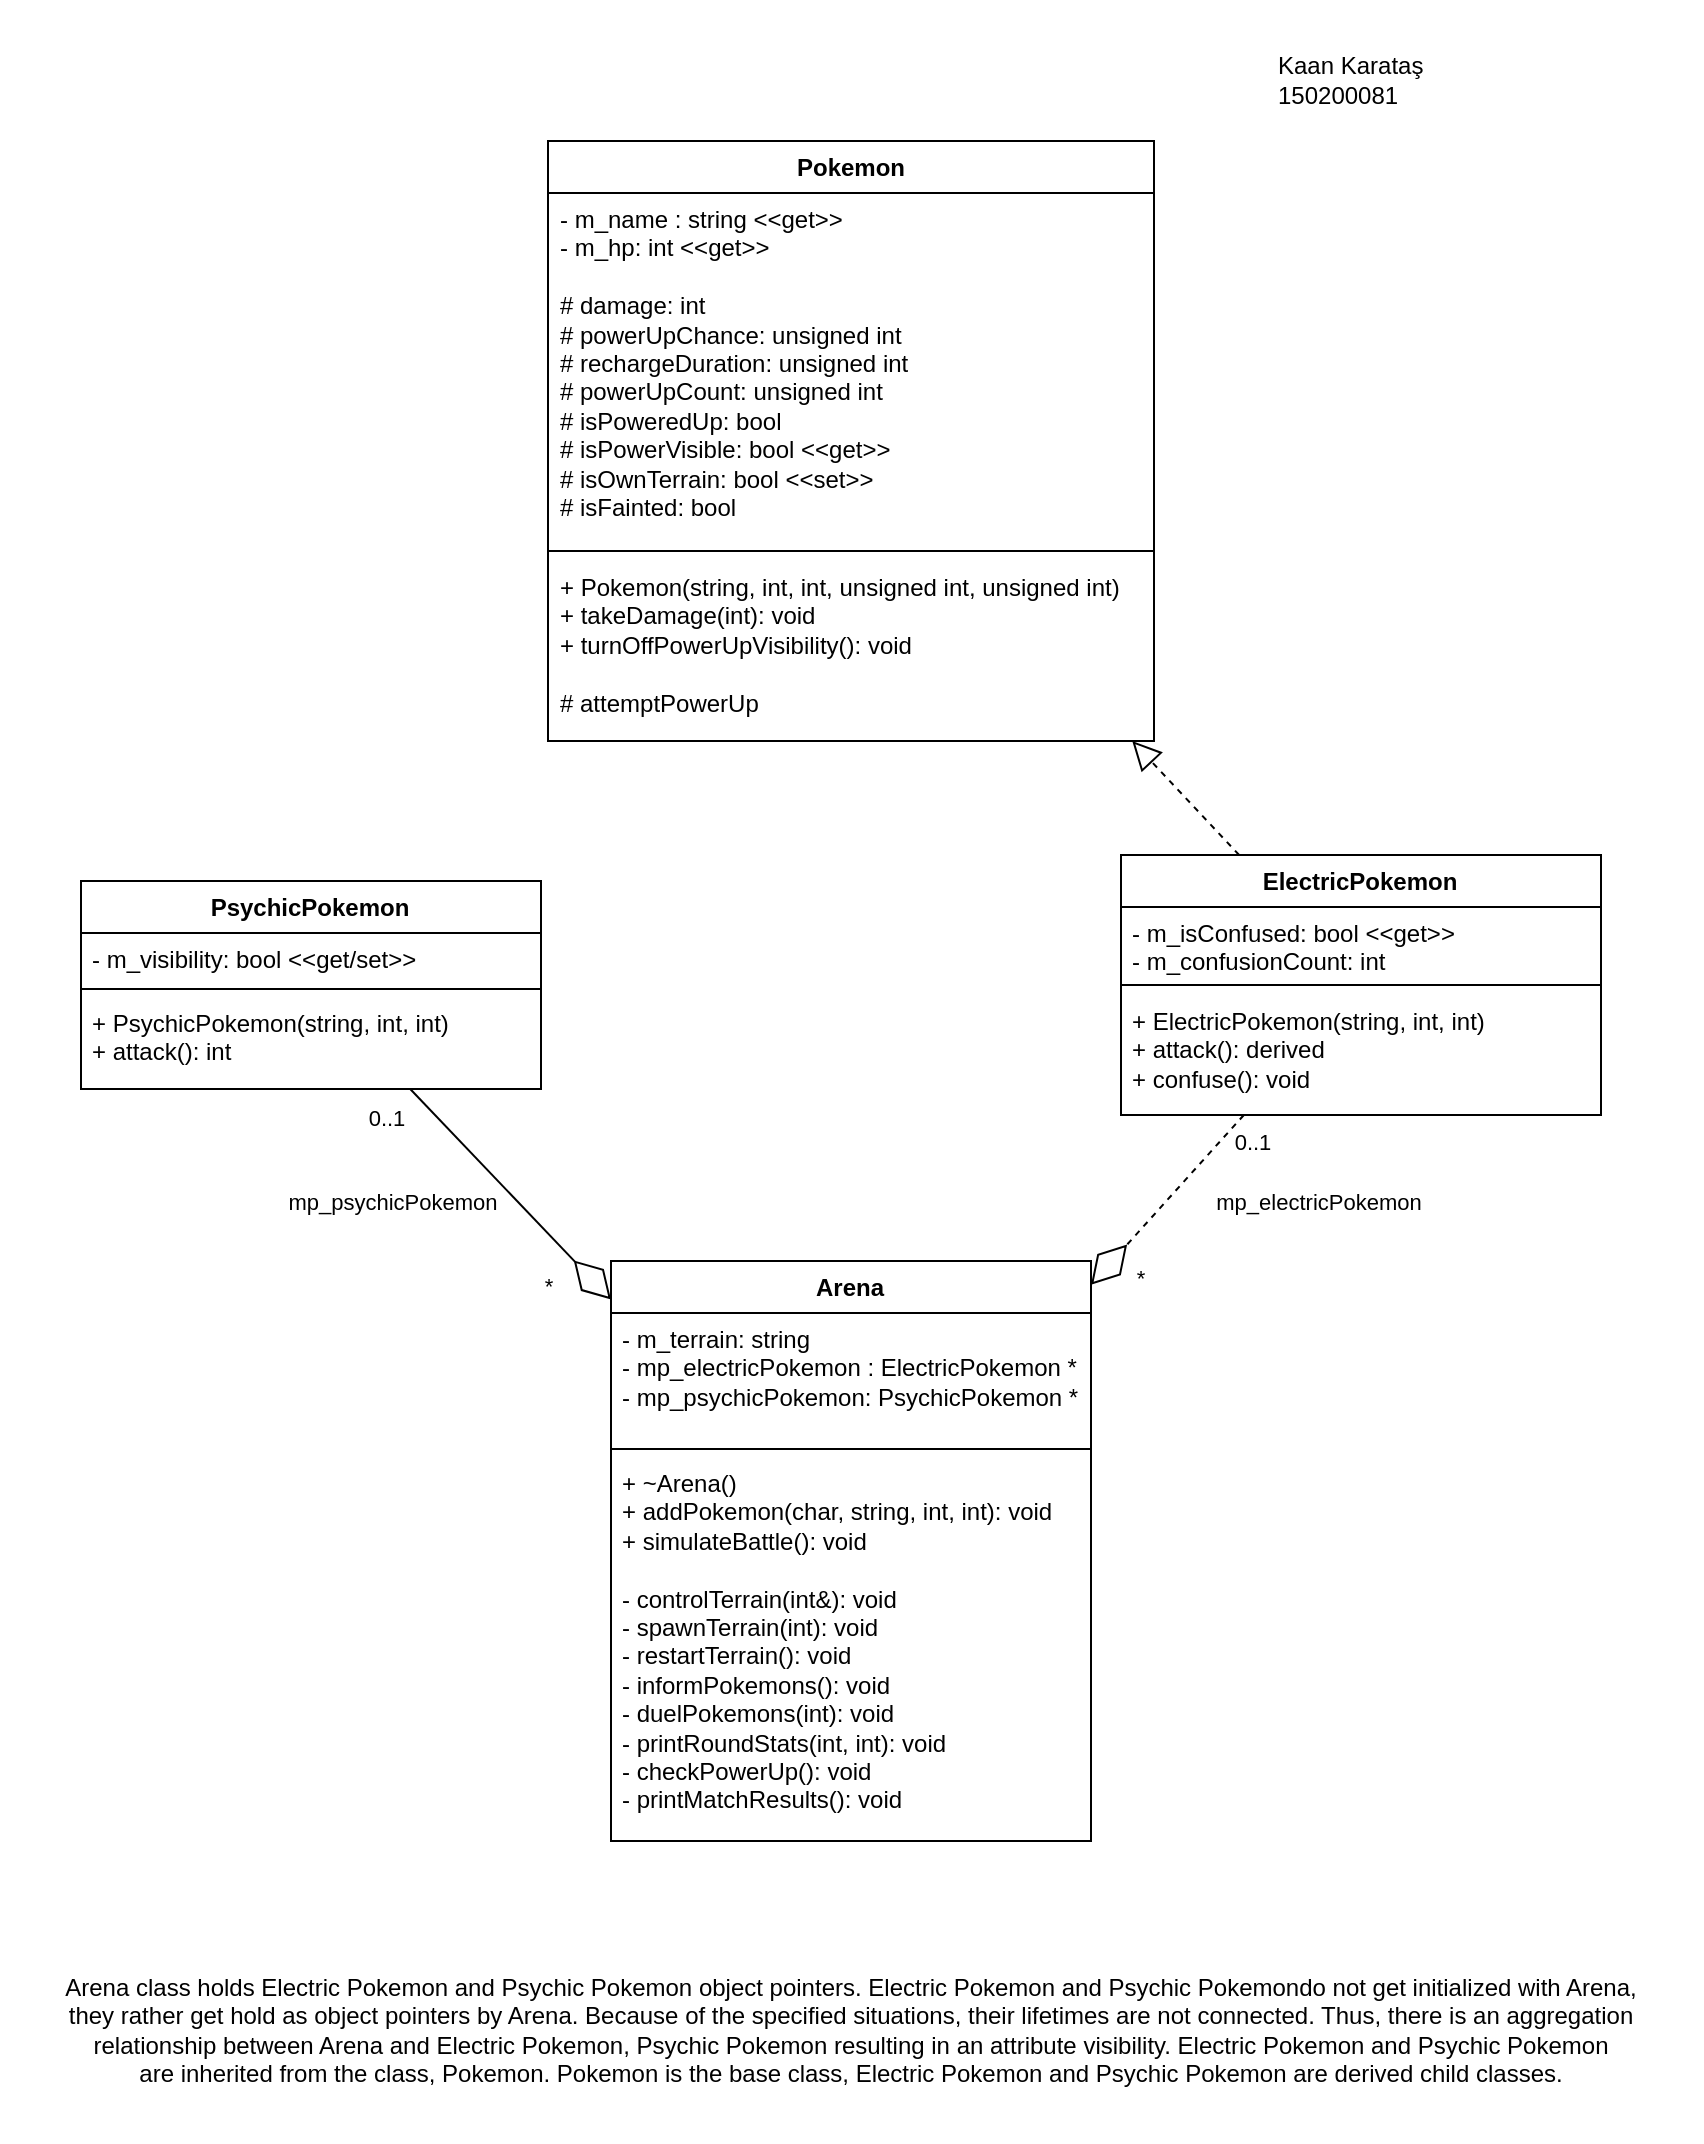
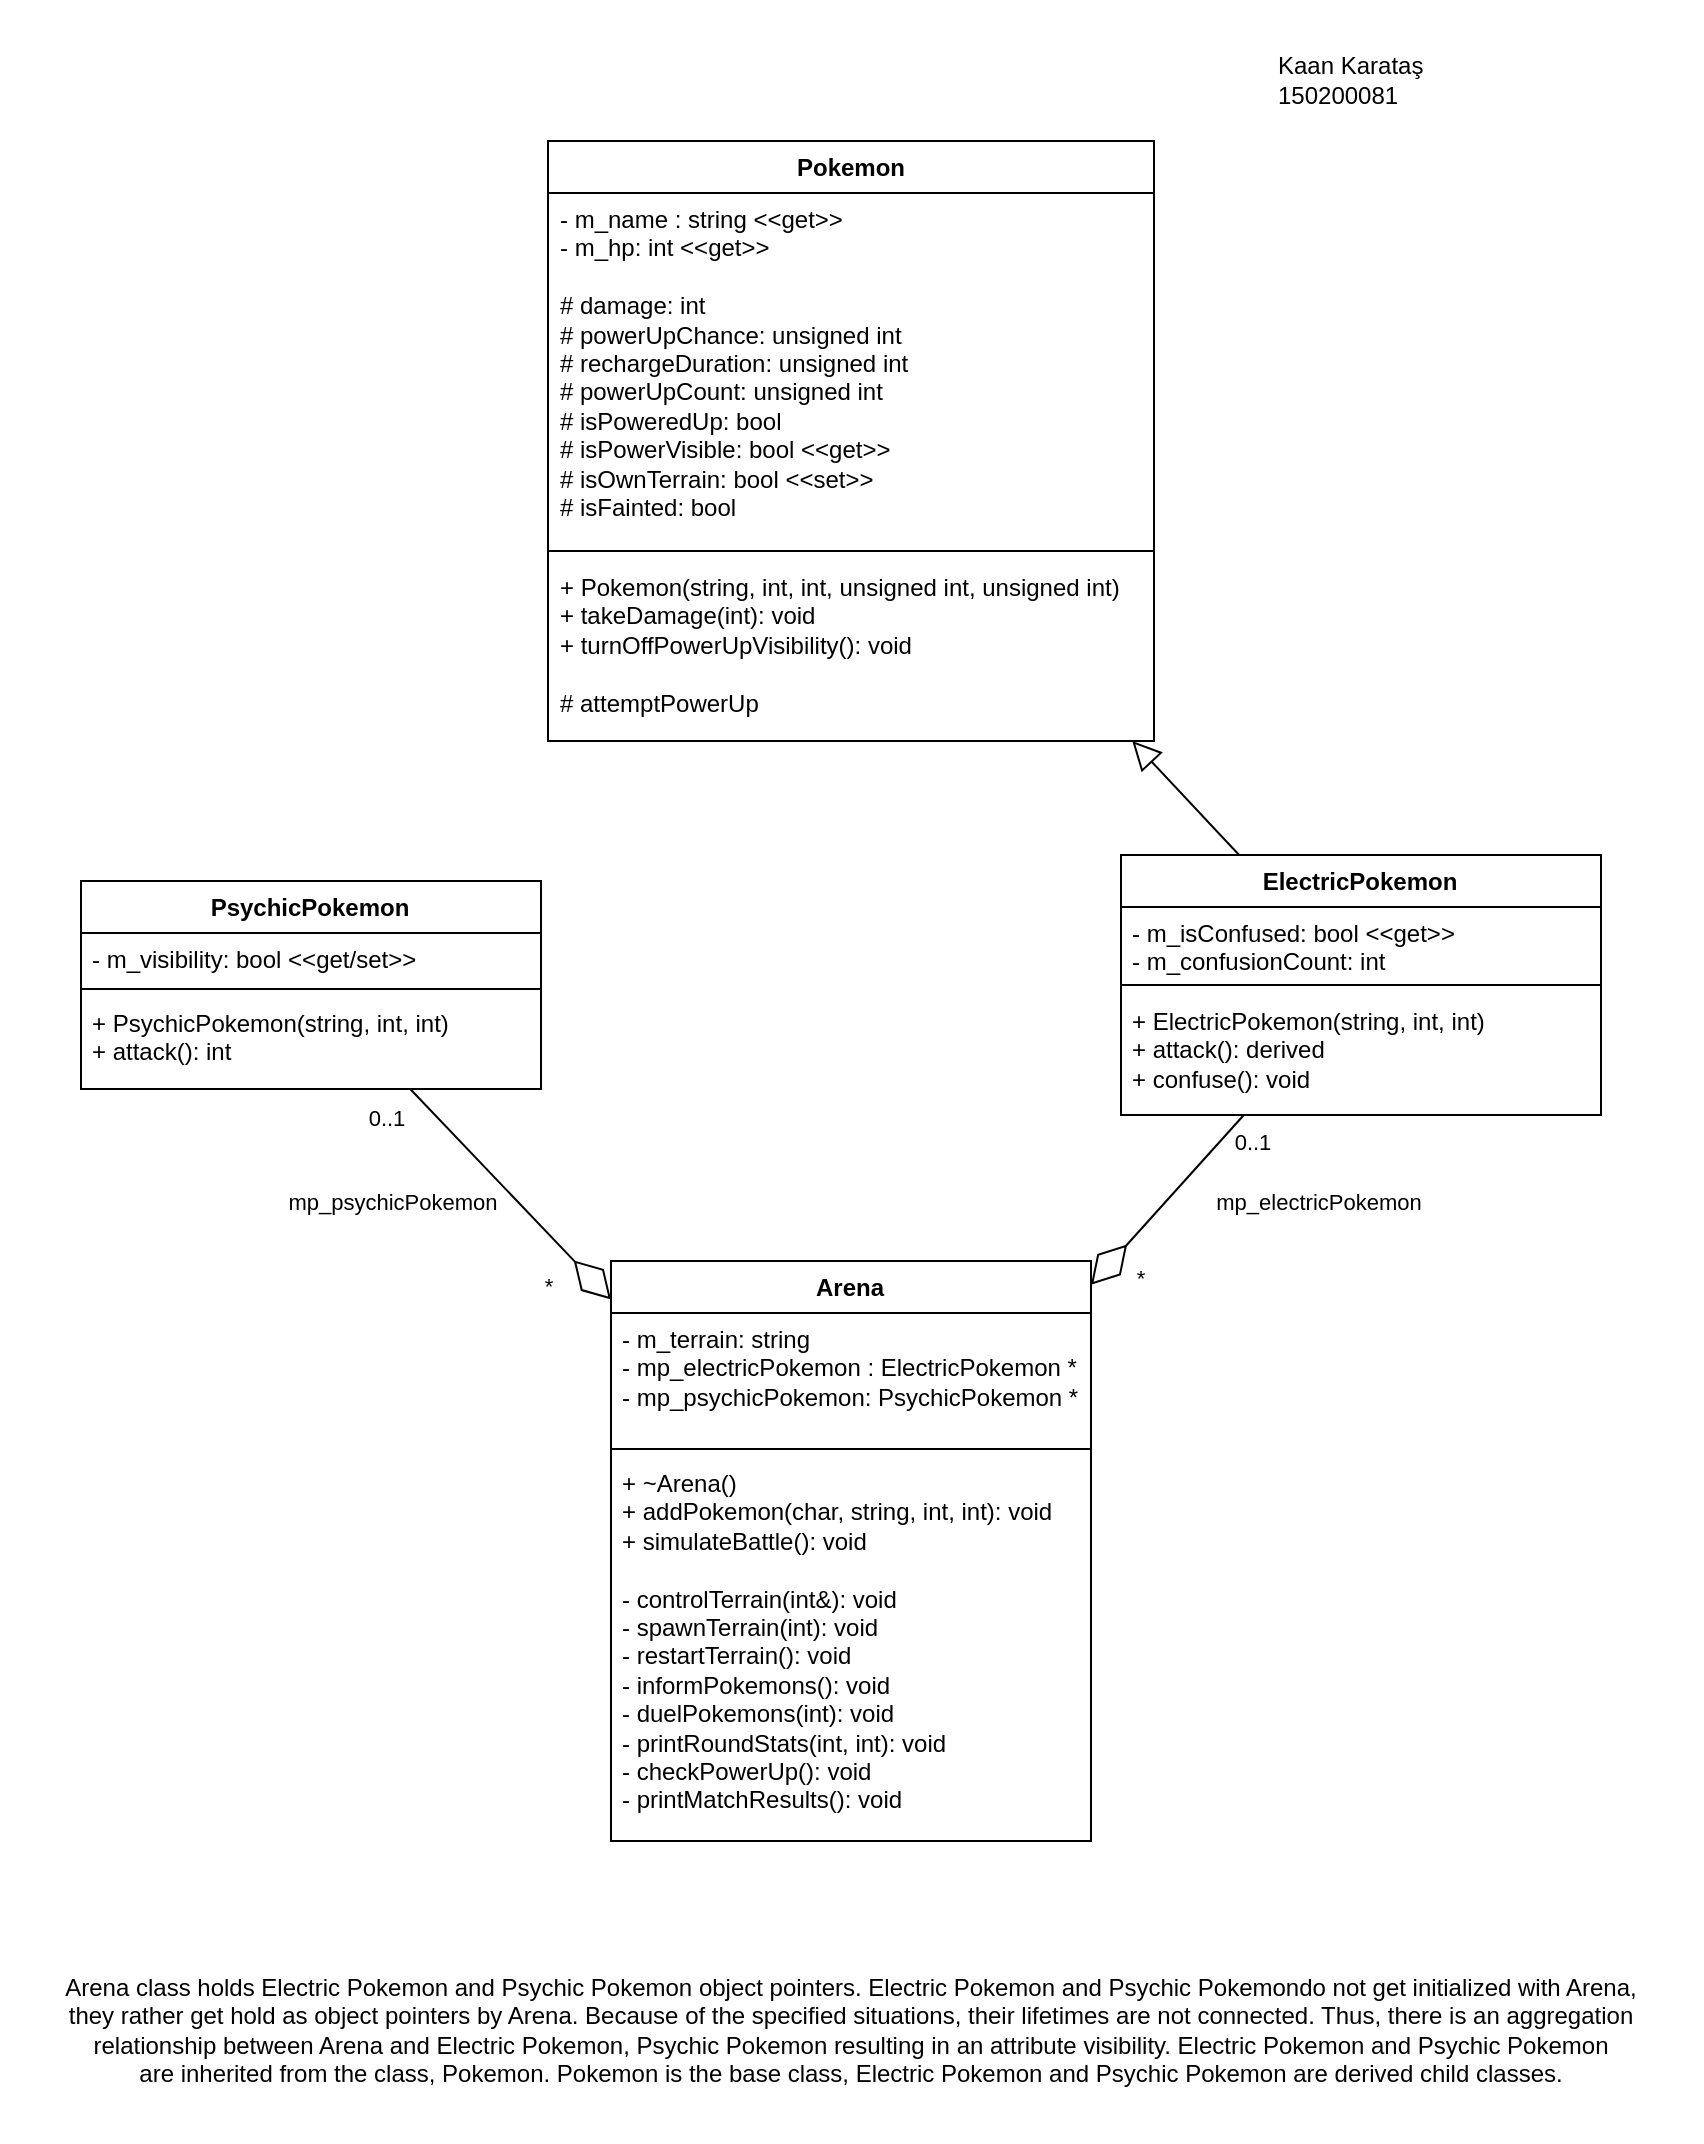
edge "ElectricPokemon" -> "Pokemon": style dashed -> solid
edge "ElectricPokemon" -> "Arena": style dashed -> solid
